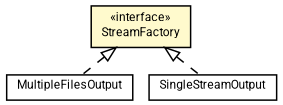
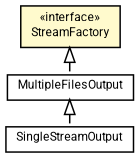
edge "SingleStreamOutput" -> "StreamFactory": now "SingleStreamOutput" -> "MultipleFilesOutput"
